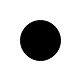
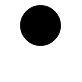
node "100": moved (41, 41) -> (41, 26)
